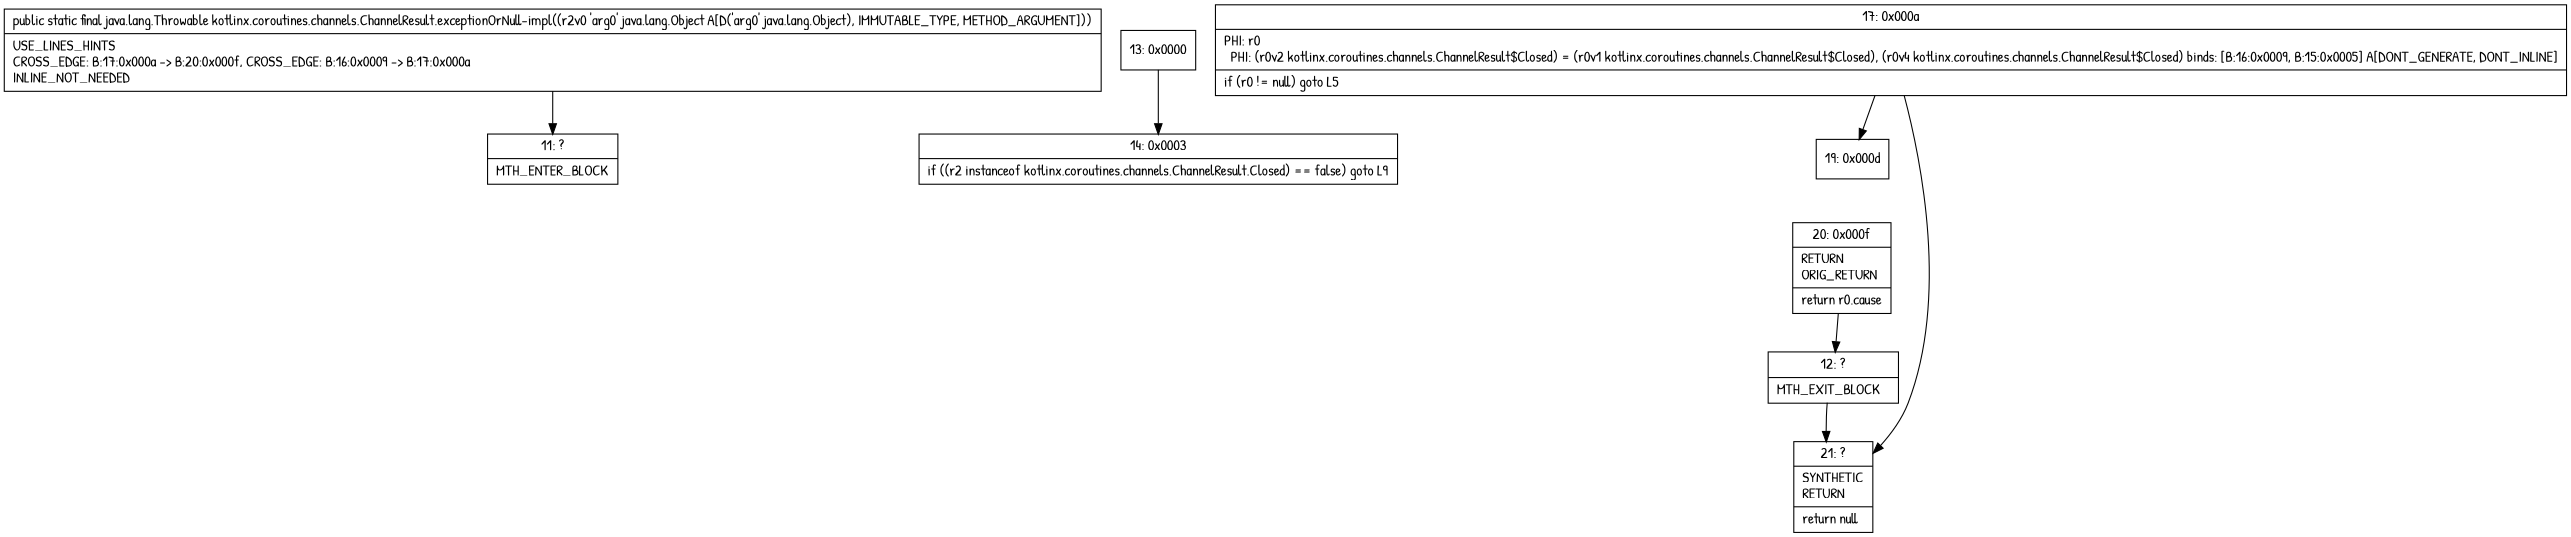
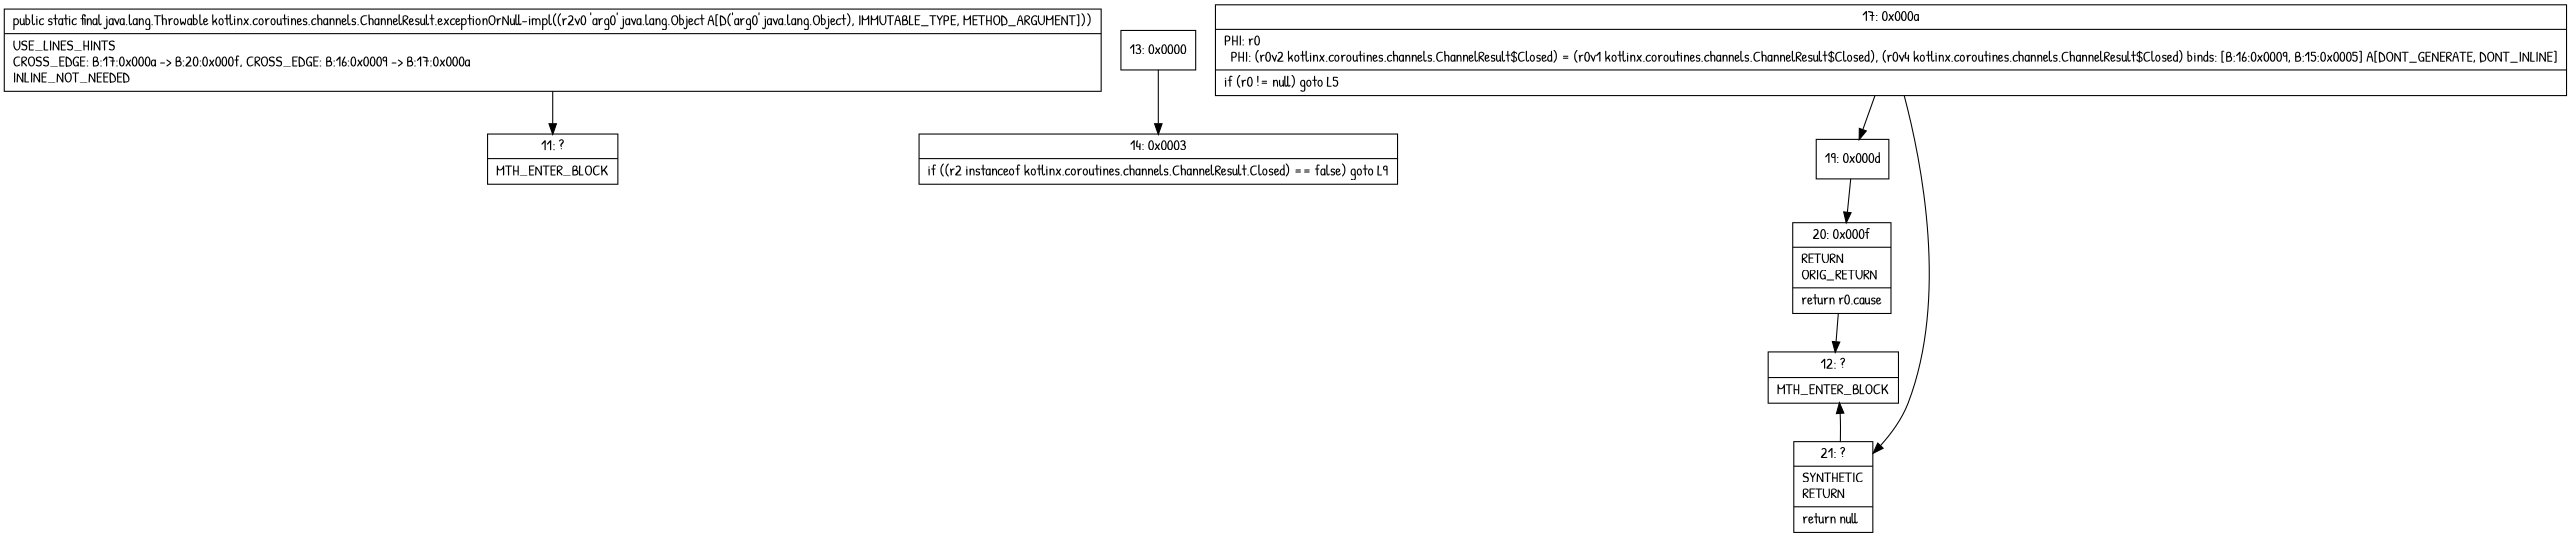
edge "19: 0x000d" -> "20: 0x000f": added
node "12: ?": text "MTH_EXIT_BLOCK" -> "MTH_ENTER_BLOCK"
edge "12: ?" -> "21: ?": reversed
